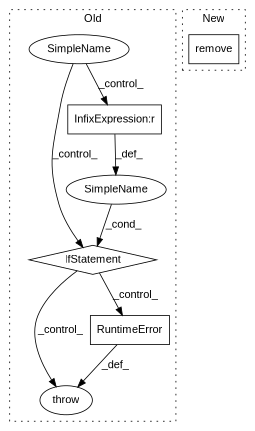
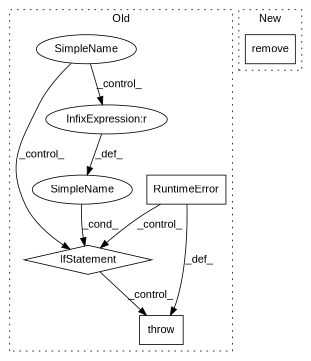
node "InfixExpression:r": shape box -> ellipse
edge "IfStatement" -> "RuntimeError": reversed
node "throw": shape ellipse -> box
